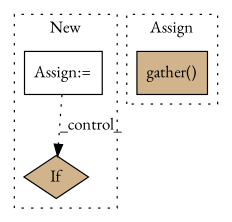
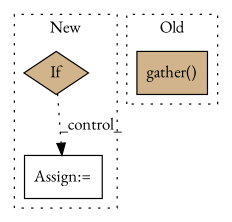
cluster "Assign": label "Assign" -> "Old"
edge "Assign:=" -> "If": reversed
